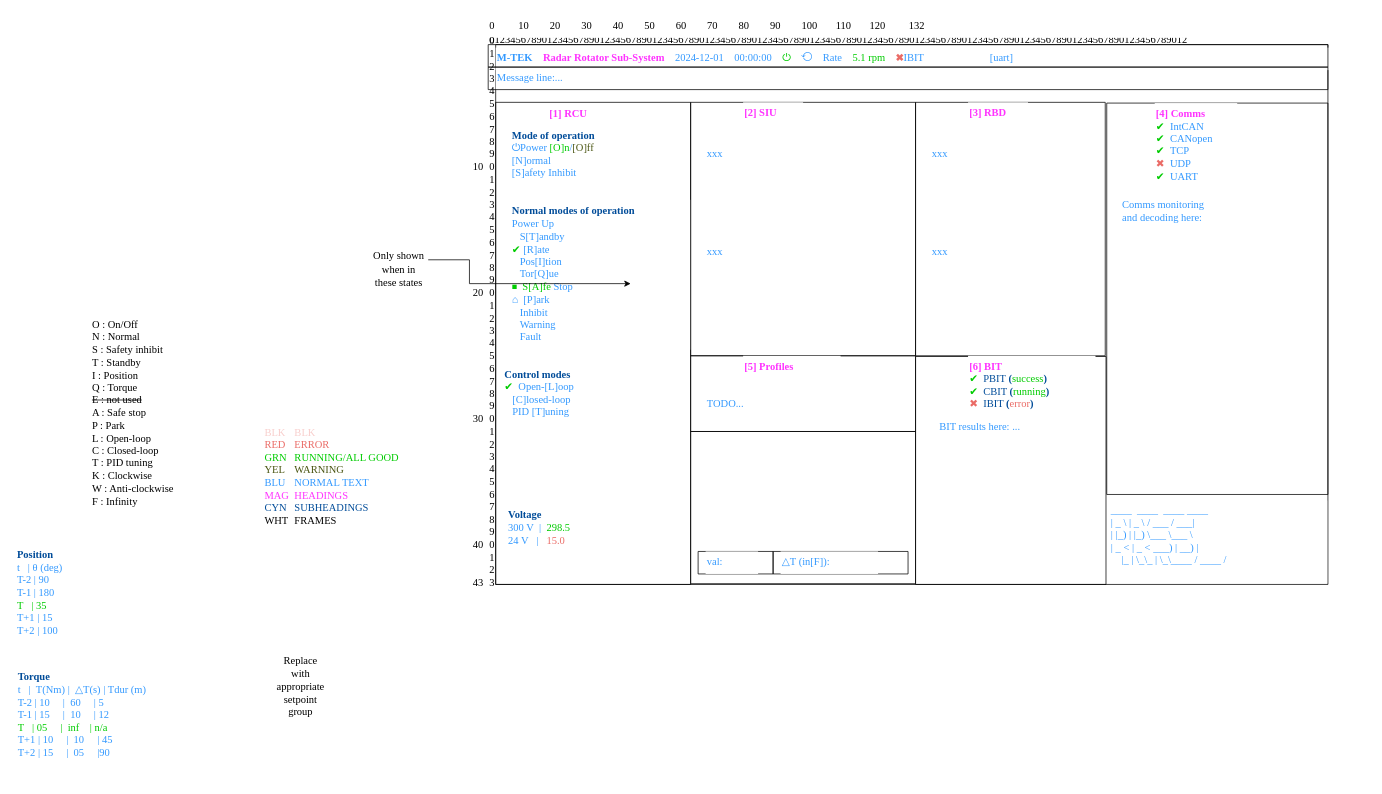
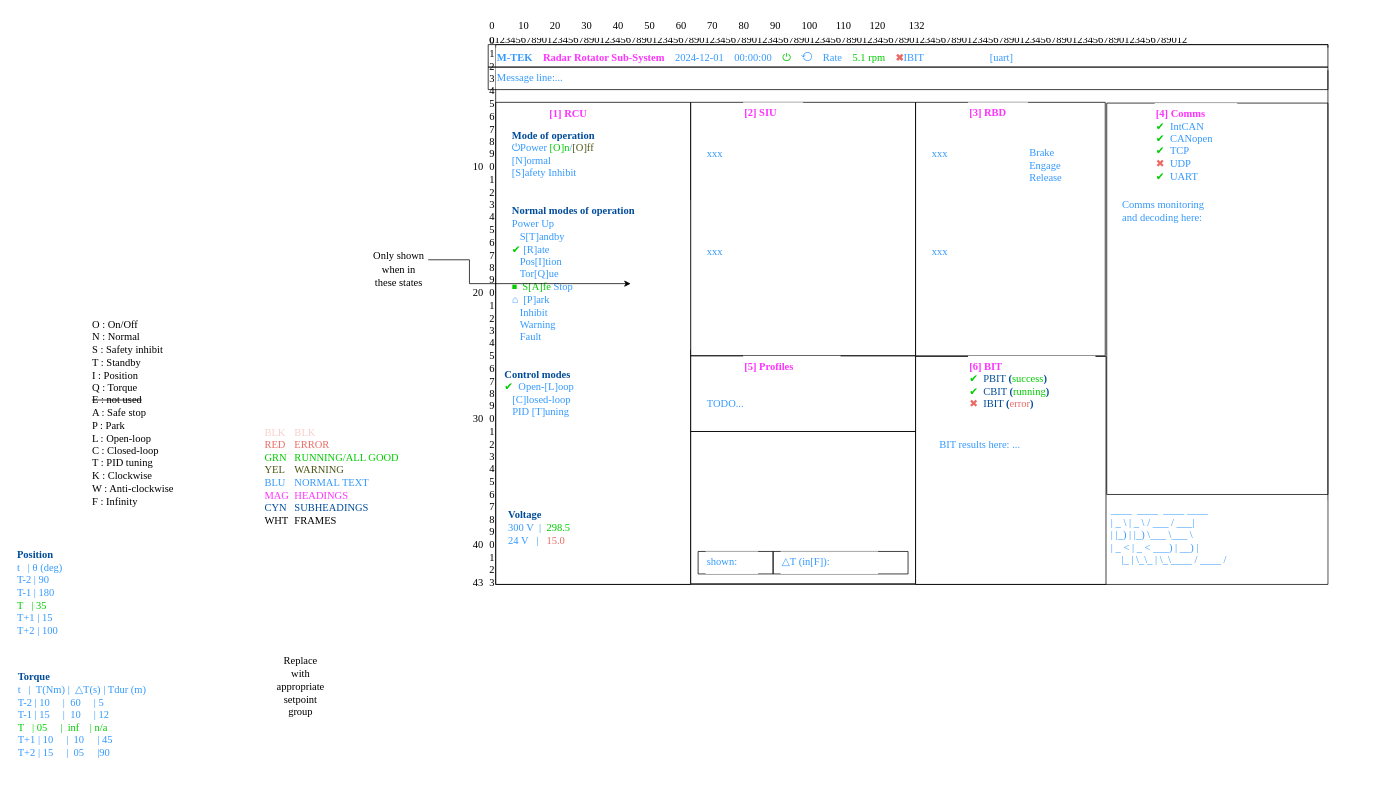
node "Brake Engage Release": added
node "BIT results here: ...": moved (1013, 427) -> (1013, 446)
node "val:": label "val:" -> "shown:"
